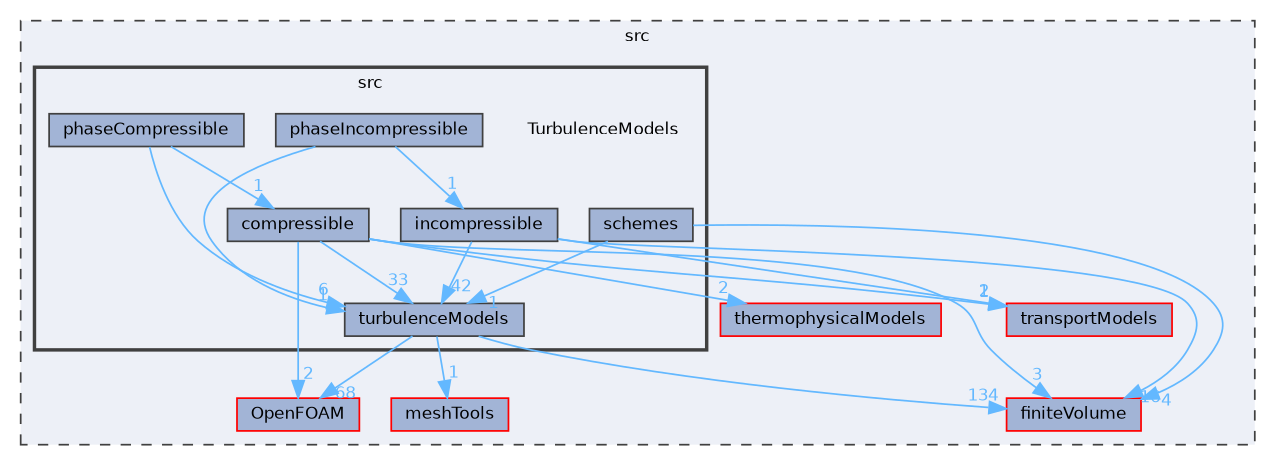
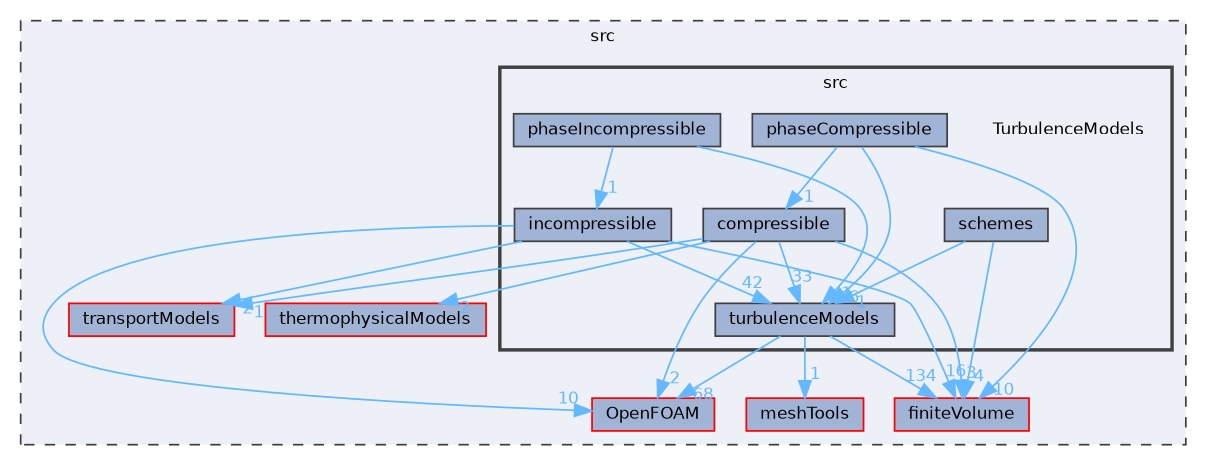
edge "phaseCompressible" -> "finiteVolume": added
edge "incompressible" -> "OpenFOAM": added
